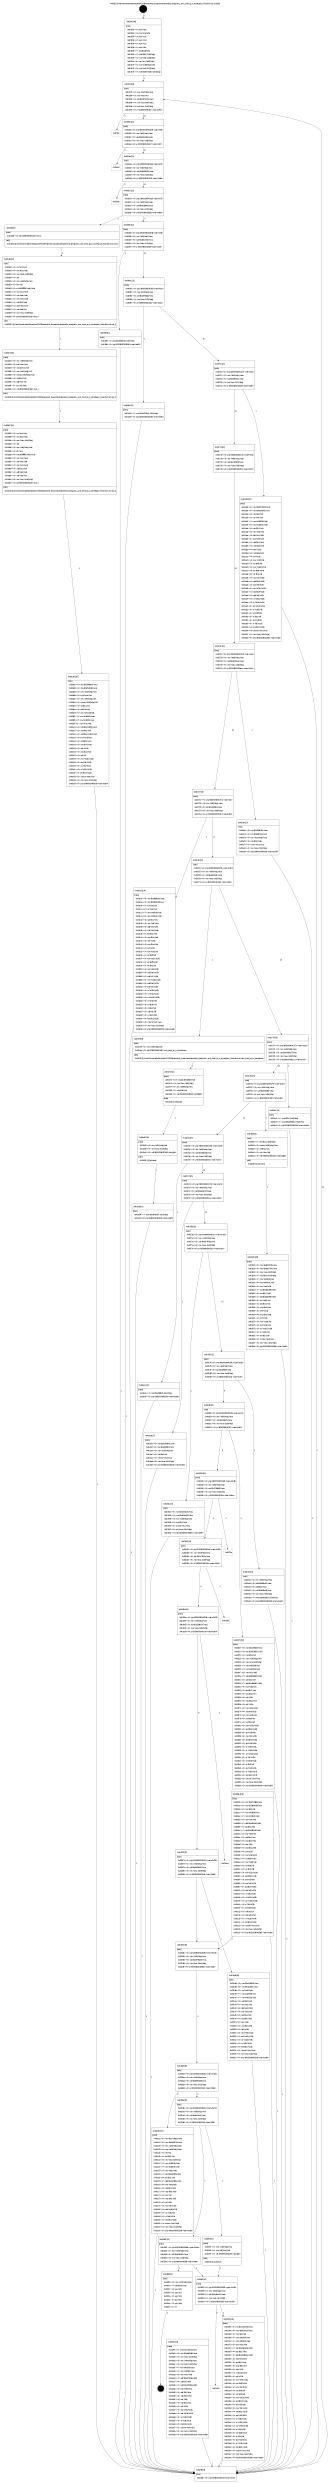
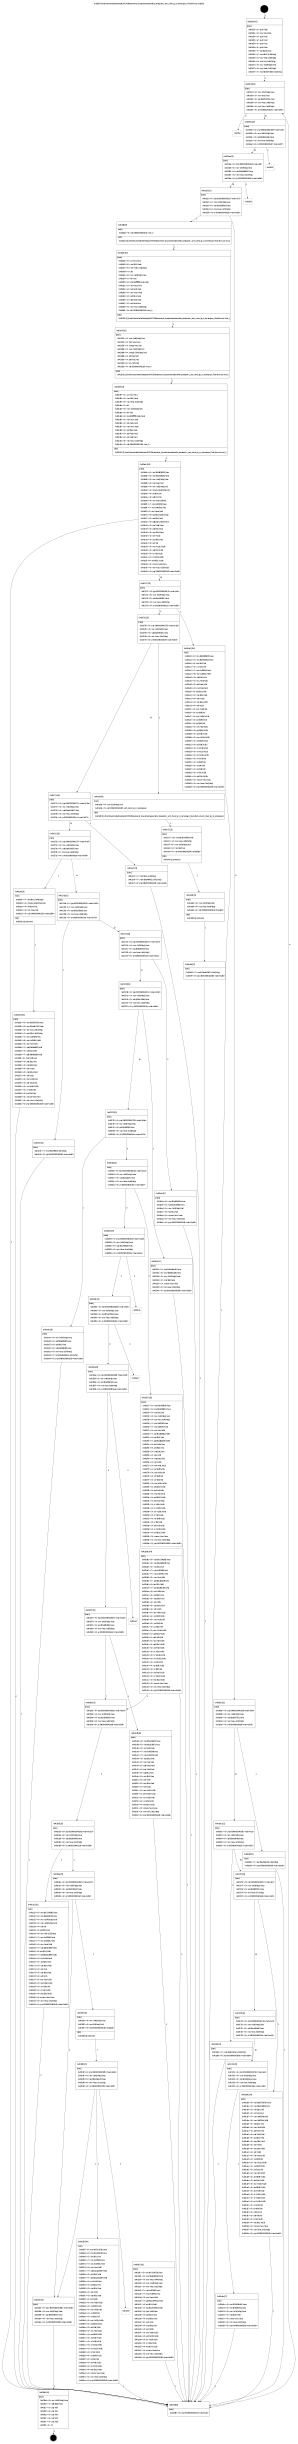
edge "0x40172e [25]" -> "0x401747 [25]": now "0x401dcb [115]" -> "0x401747 [25]"
edge "0x4018d7 [25]" -> "0x4018f0 [25]": reversed
